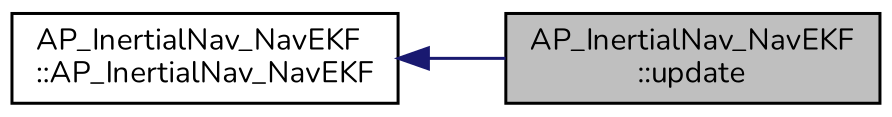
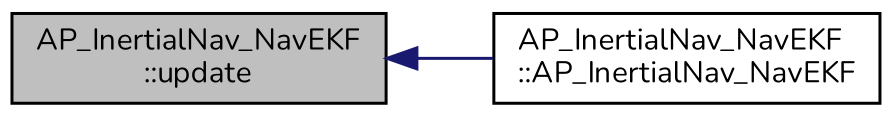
edge "AP_InertialNav_NavEKF ::update" -> "AP_InertialNav_NavEKF ::AP_InertialNav_NavEKF": reversed
